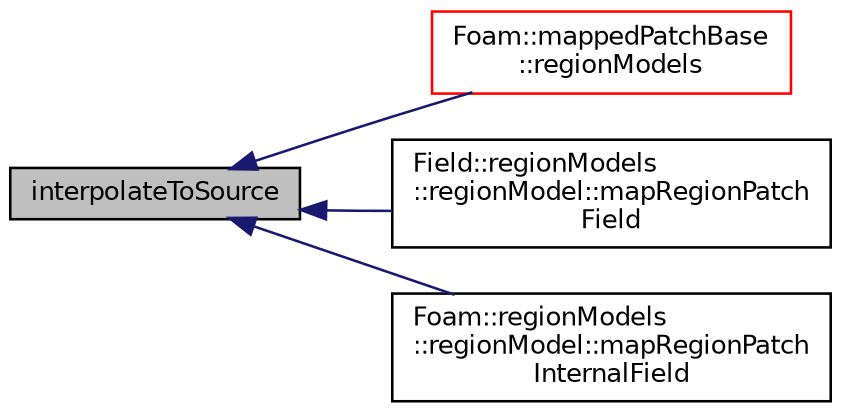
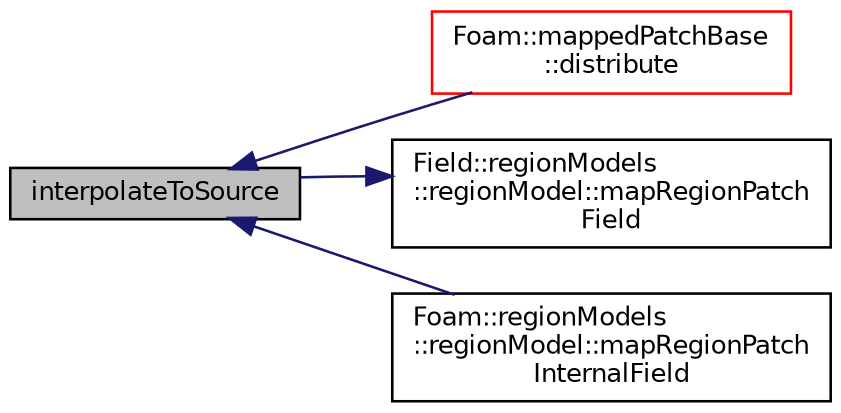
node "Foam::mappedPatchBase ::regionModels": label "Foam::mappedPatchBase ::regionModels" -> "Foam::mappedPatchBase ::distribute"
edge "Field::regionModels ::regionModel::mapRegionPatch Field" -> "interpolateToSource": reversed
